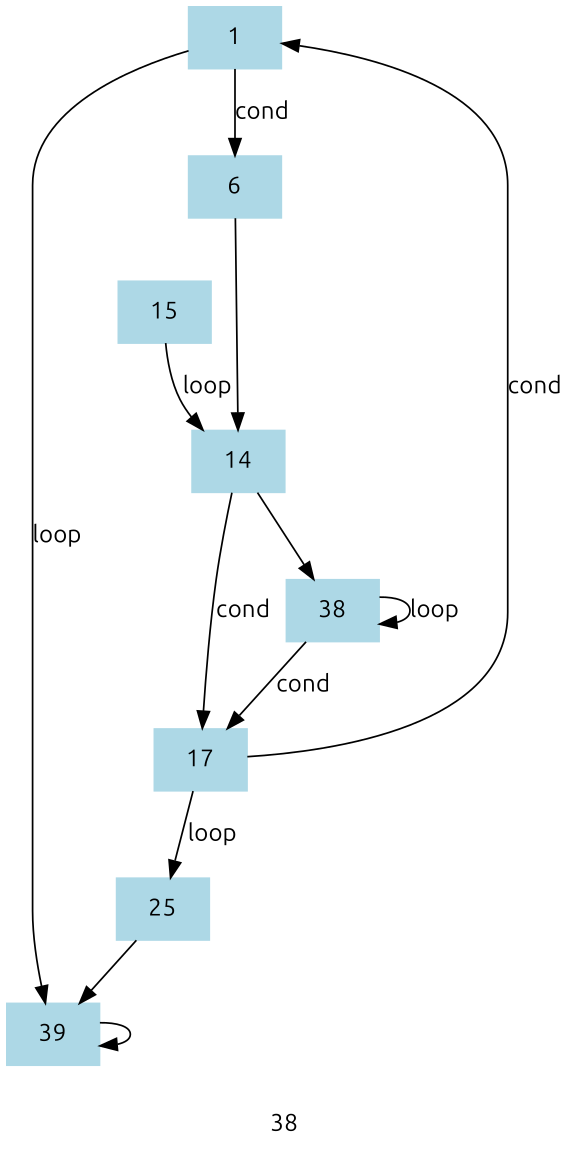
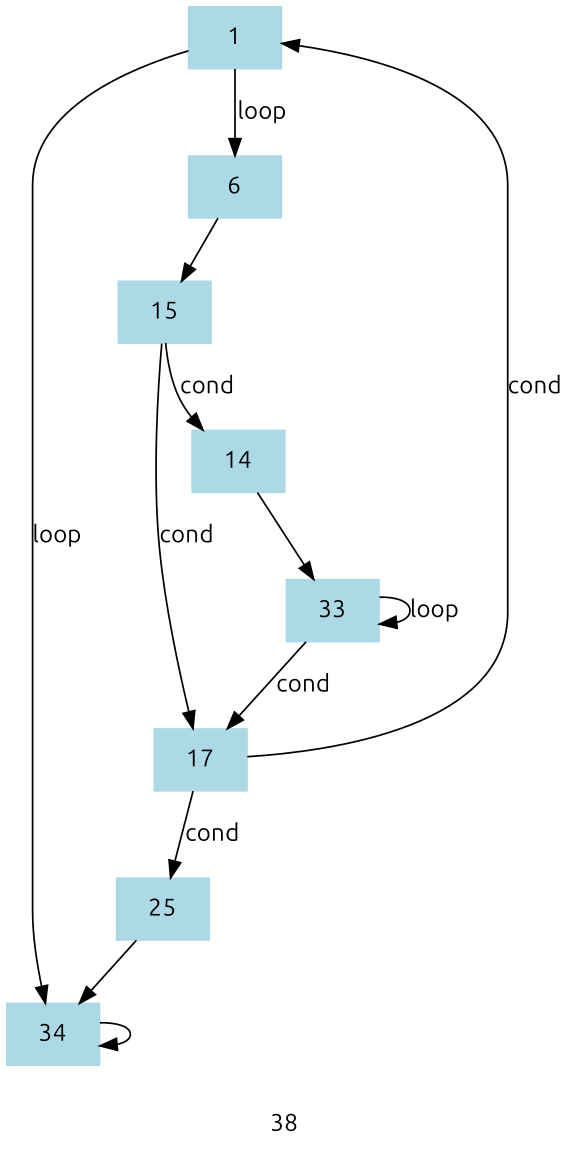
edge "1" -> "6": label "cond" -> "loop"
edge "6" -> "14": now "6" -> "15"
edge "15" -> "14": label "loop" -> "cond"
edge "14" -> "17": now "15" -> "17"
node "38": label "38" -> "33"
edge "17" -> "25": label "loop" -> "cond"
node "39": label "39" -> "34"
